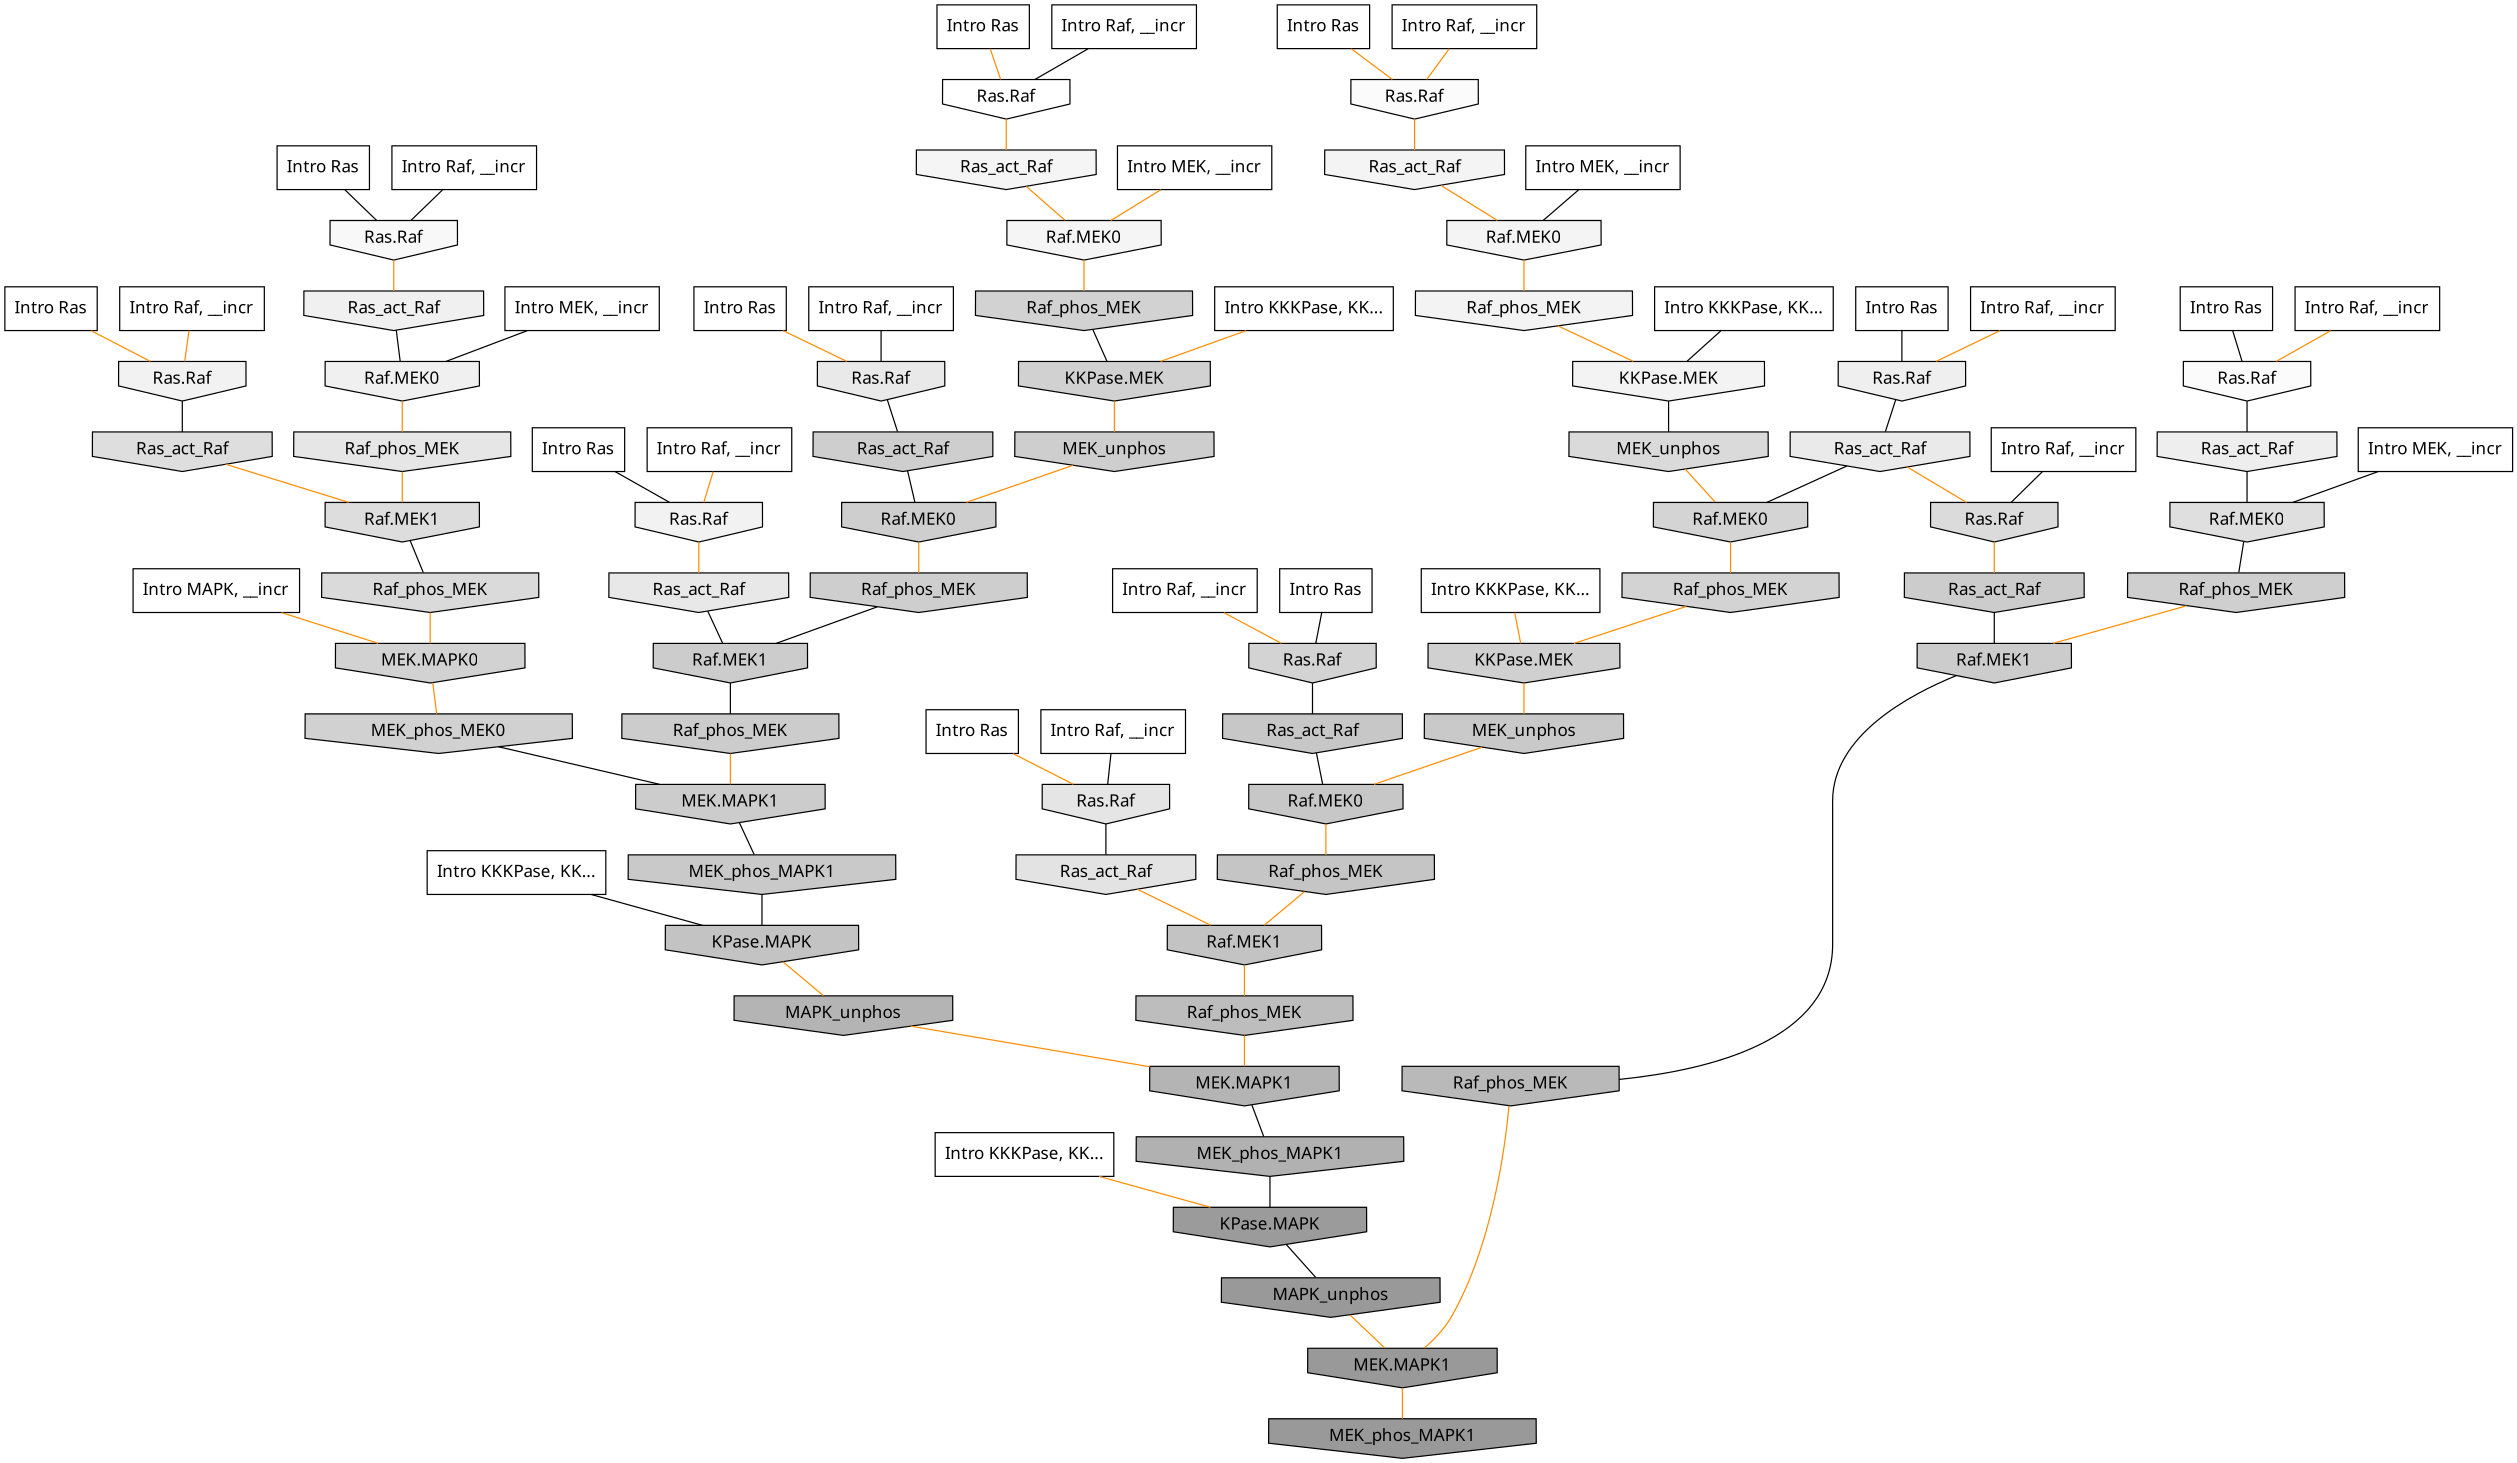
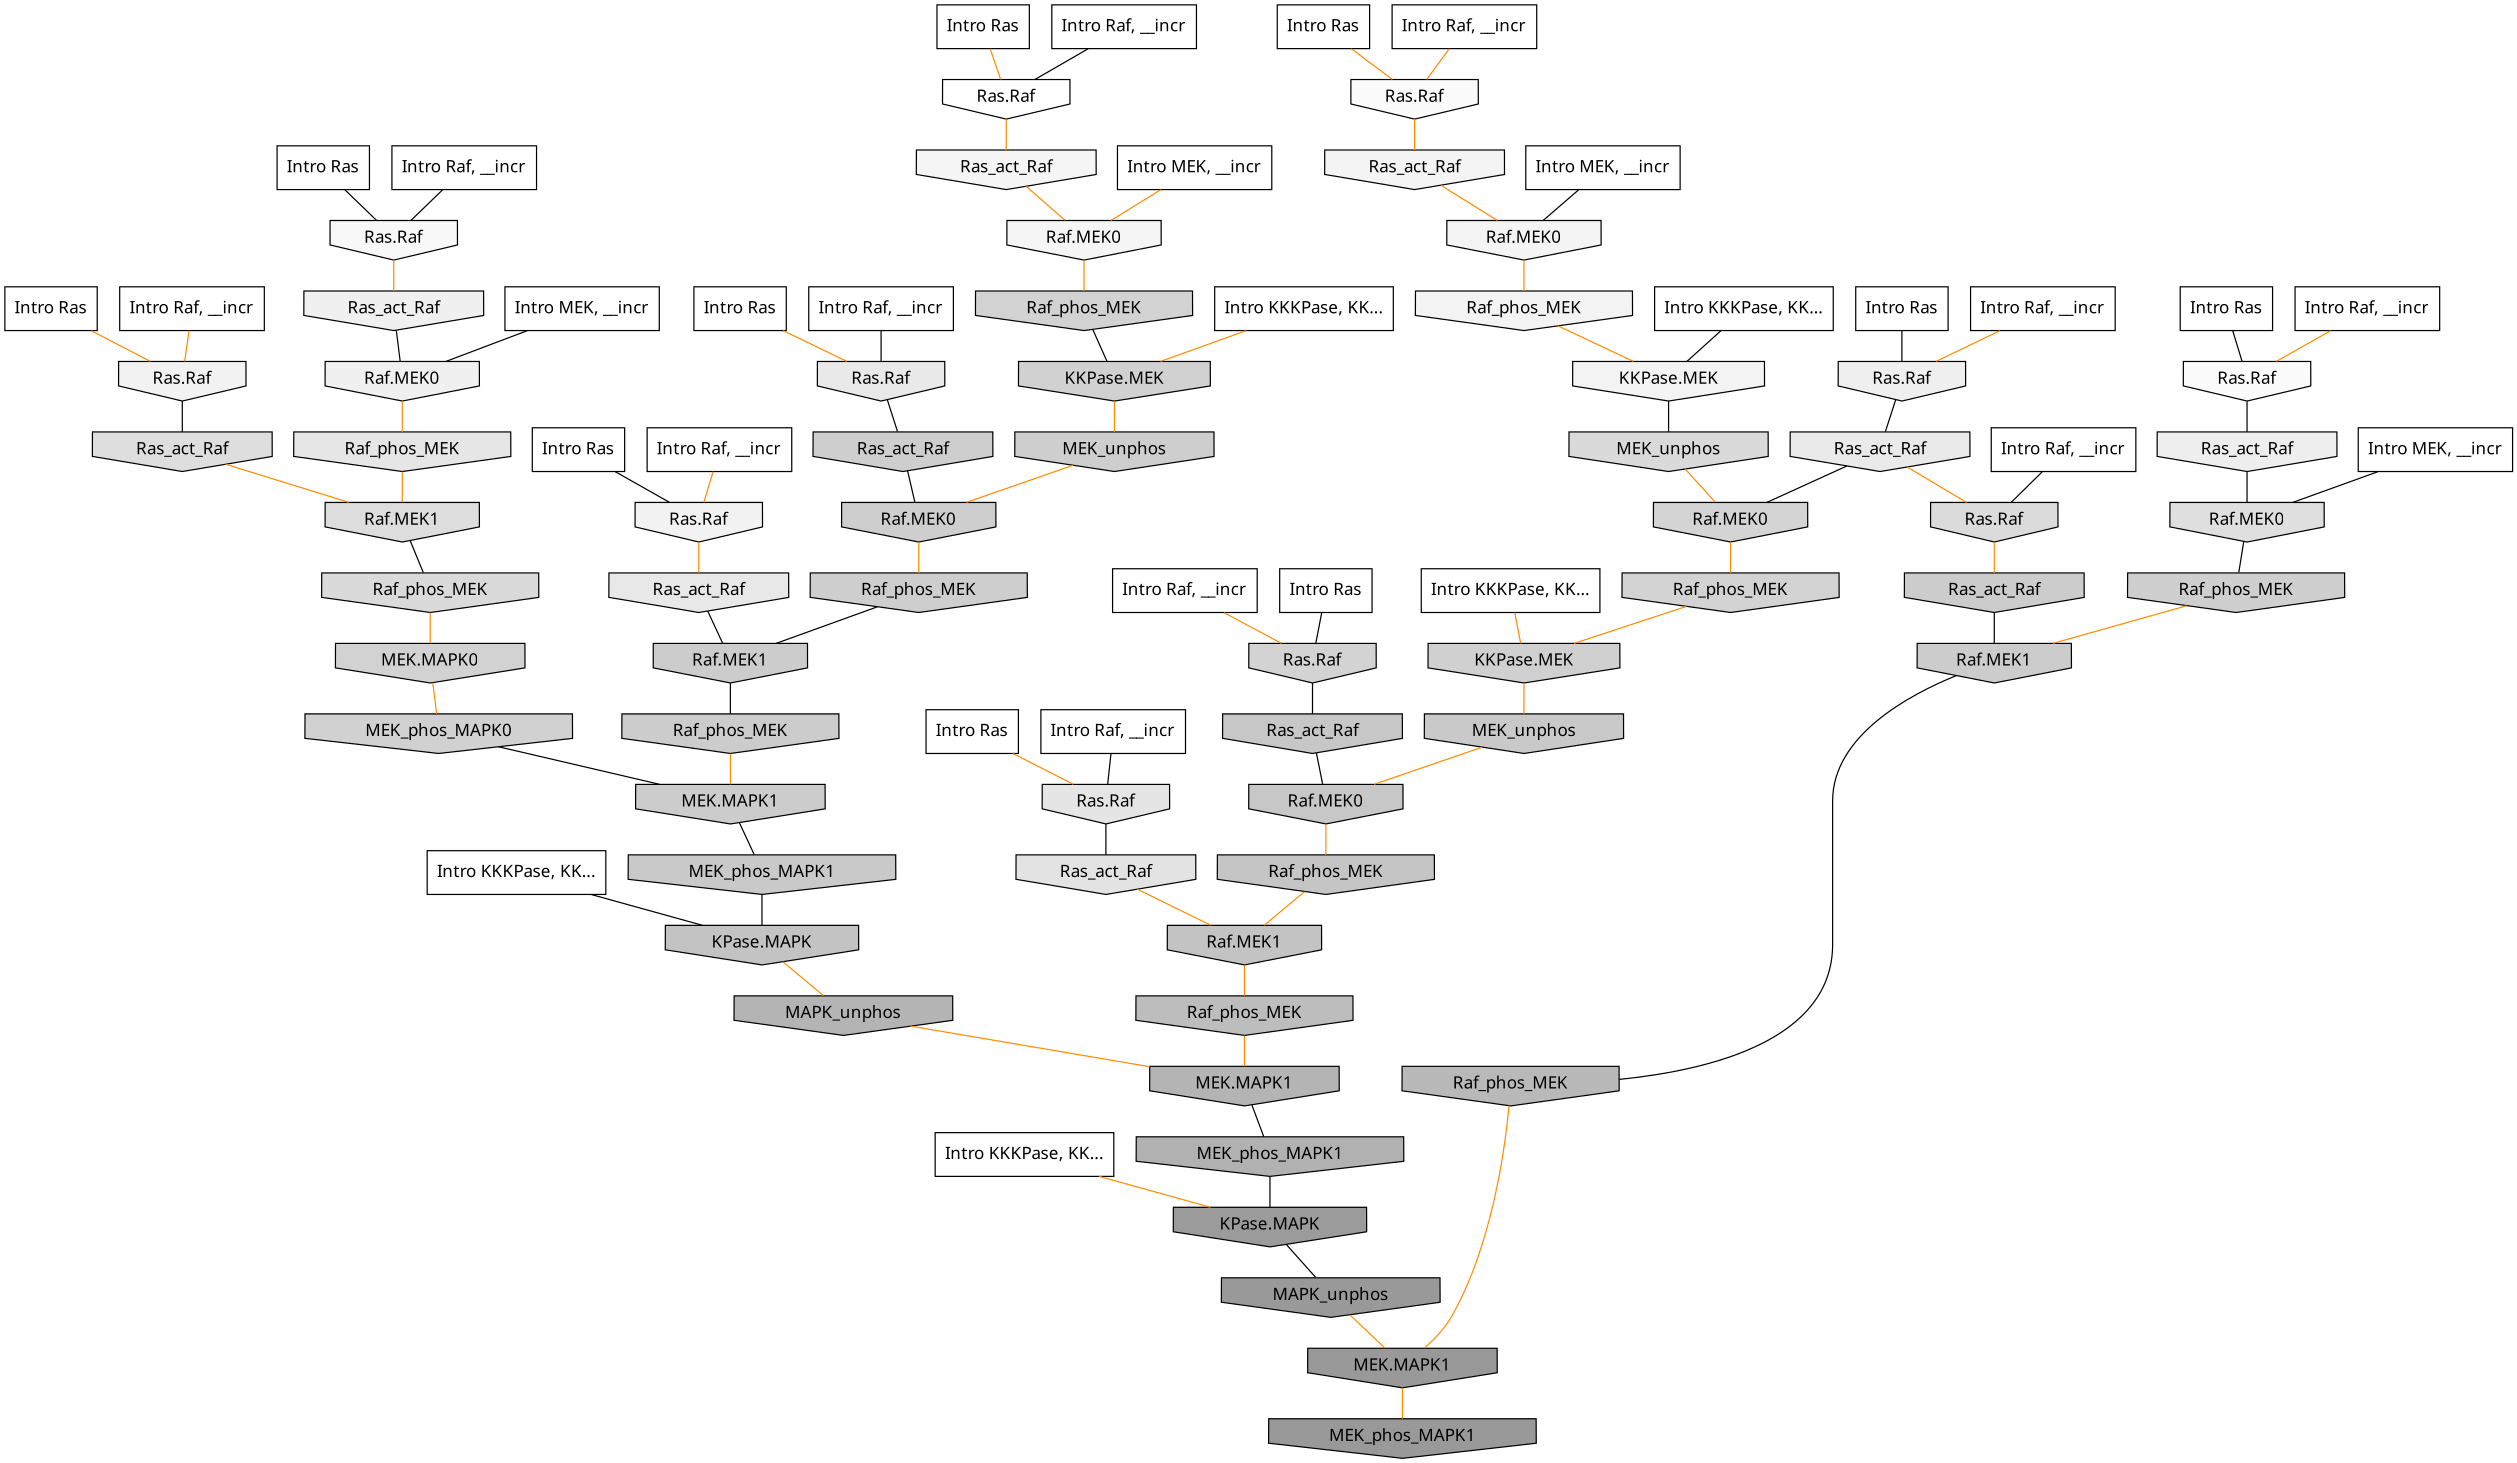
node "Intro MAPK, __incr": removed
node "MEK_phos_MEK0": label "MEK_phos_MEK0" -> "MEK_phos_MAPK0"
